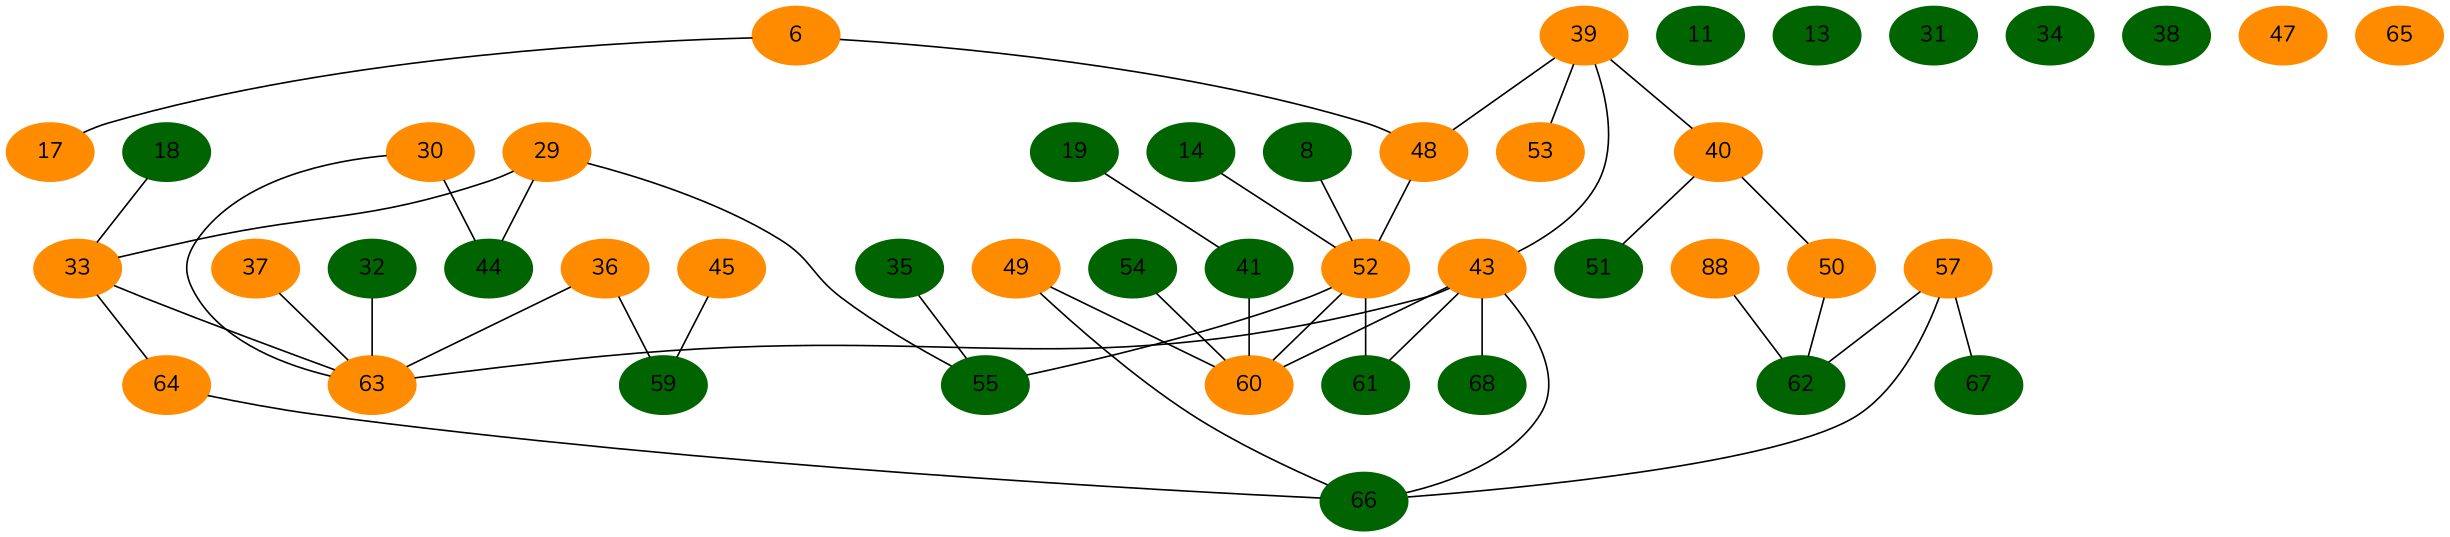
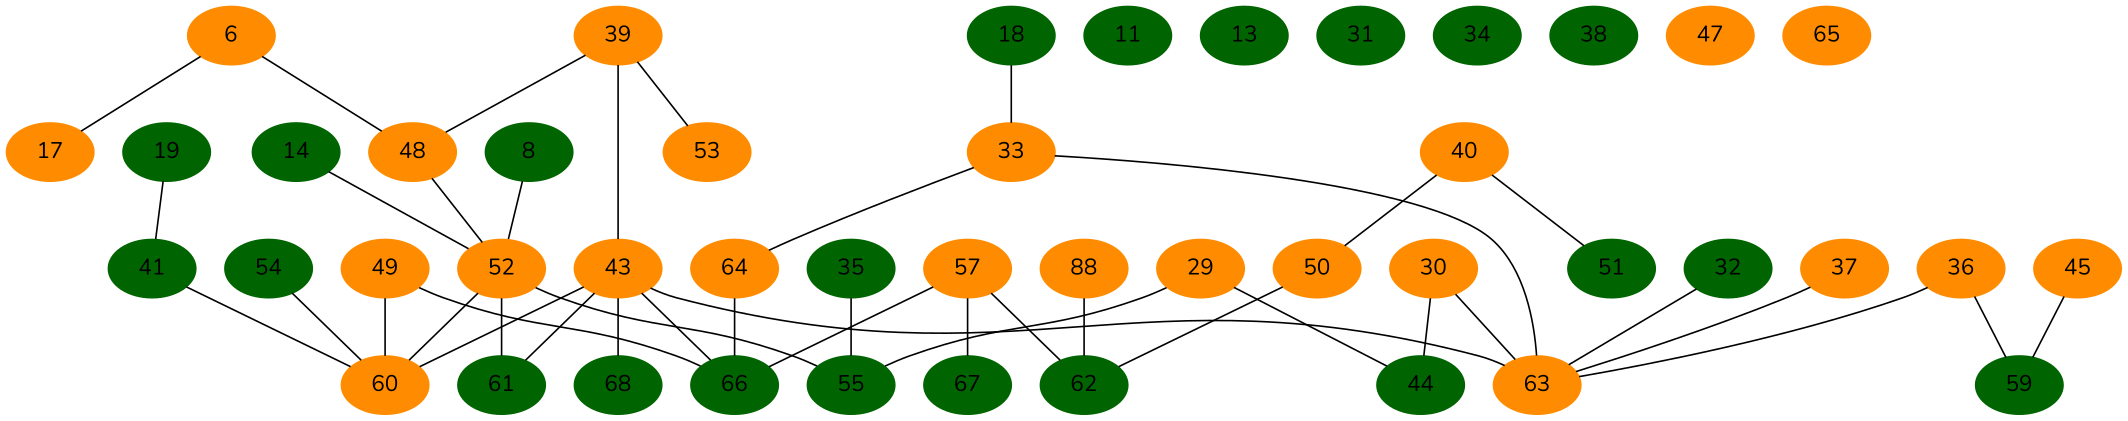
edge "39" -- "40": removed
edge "29" -- "33": removed
